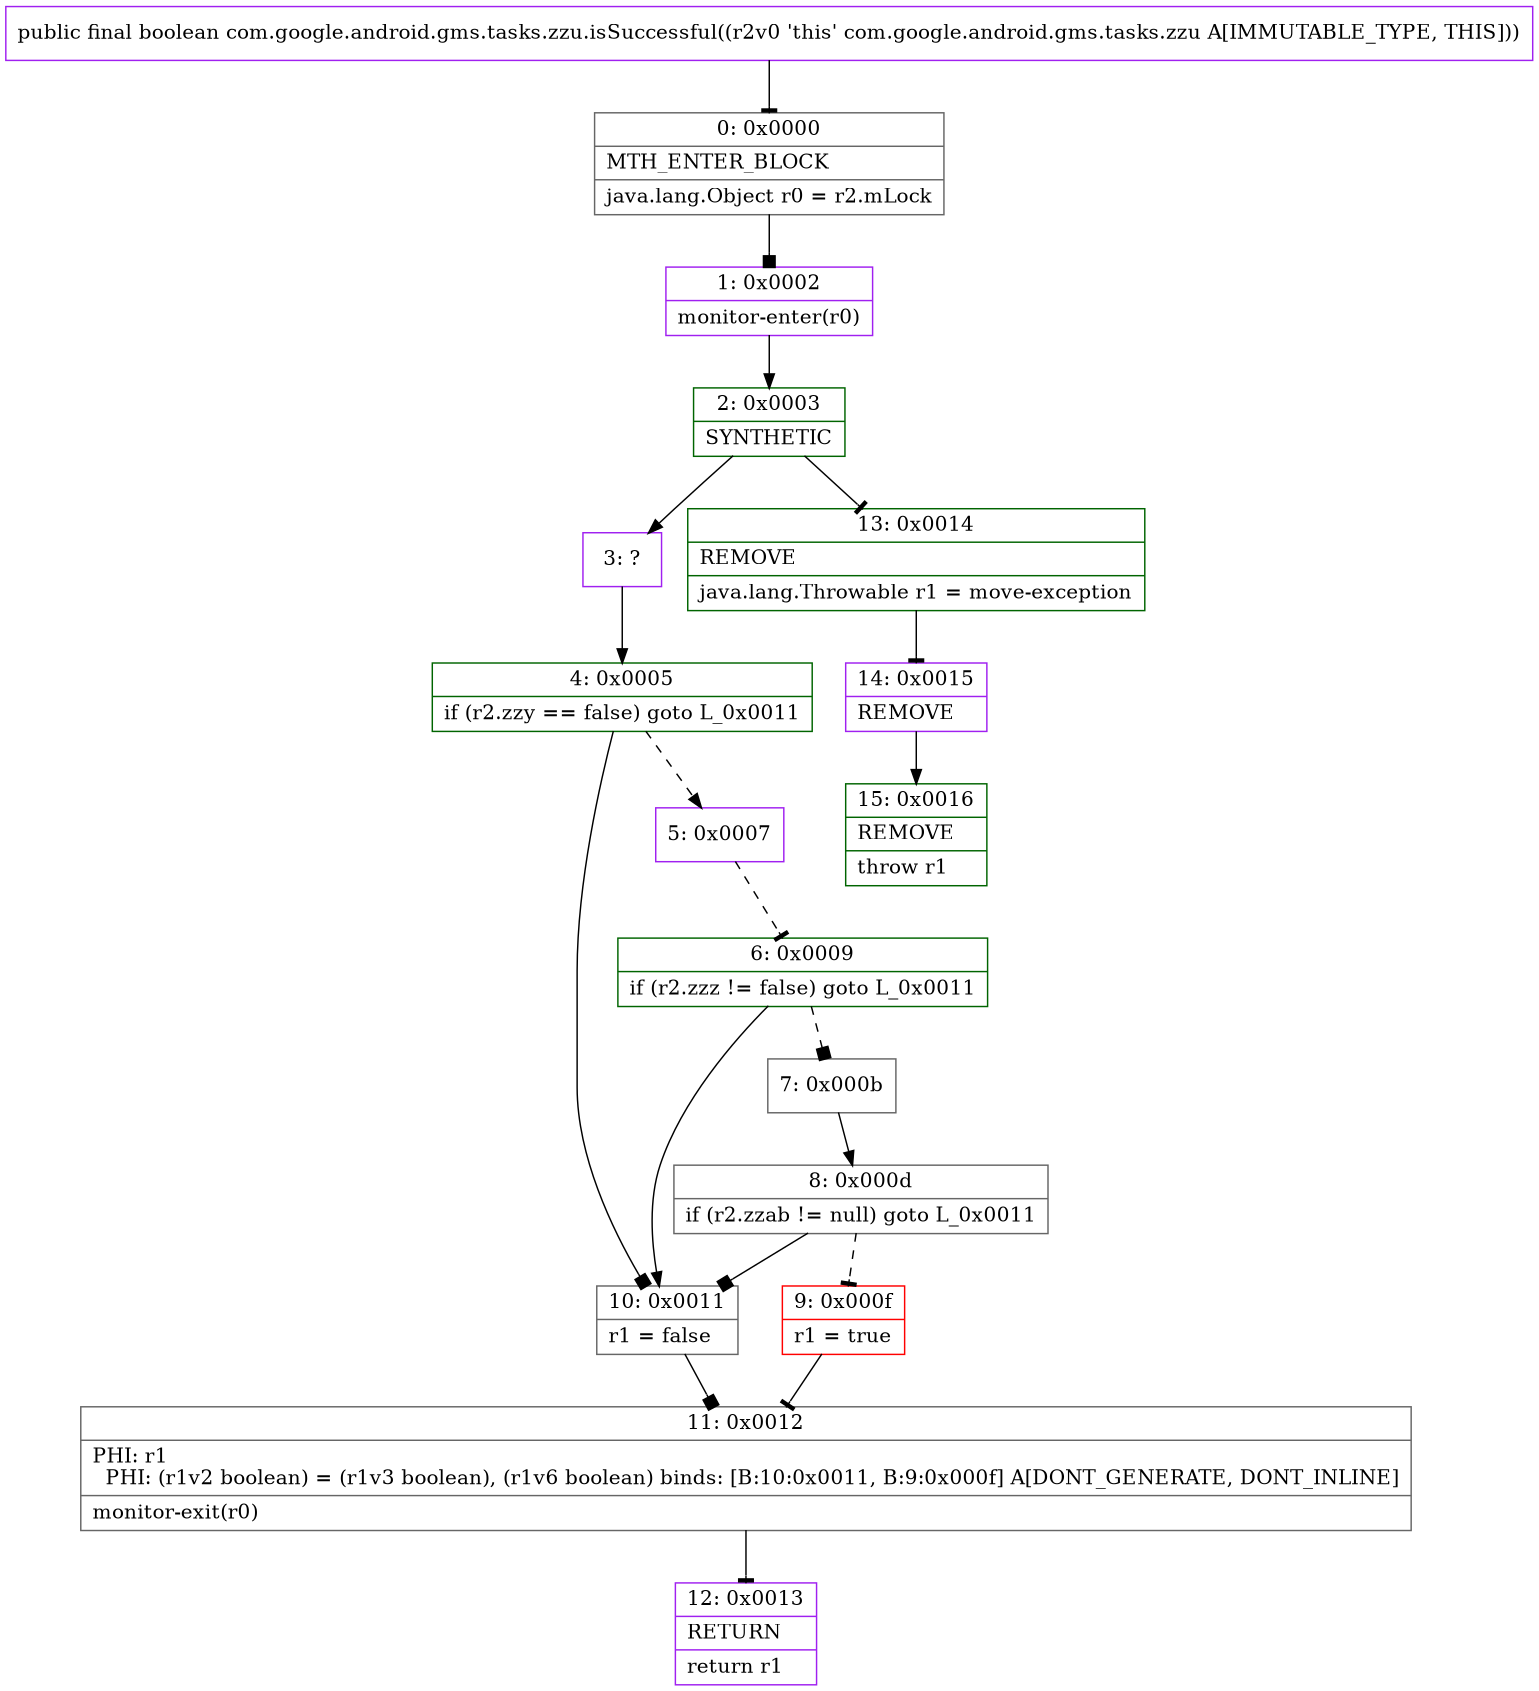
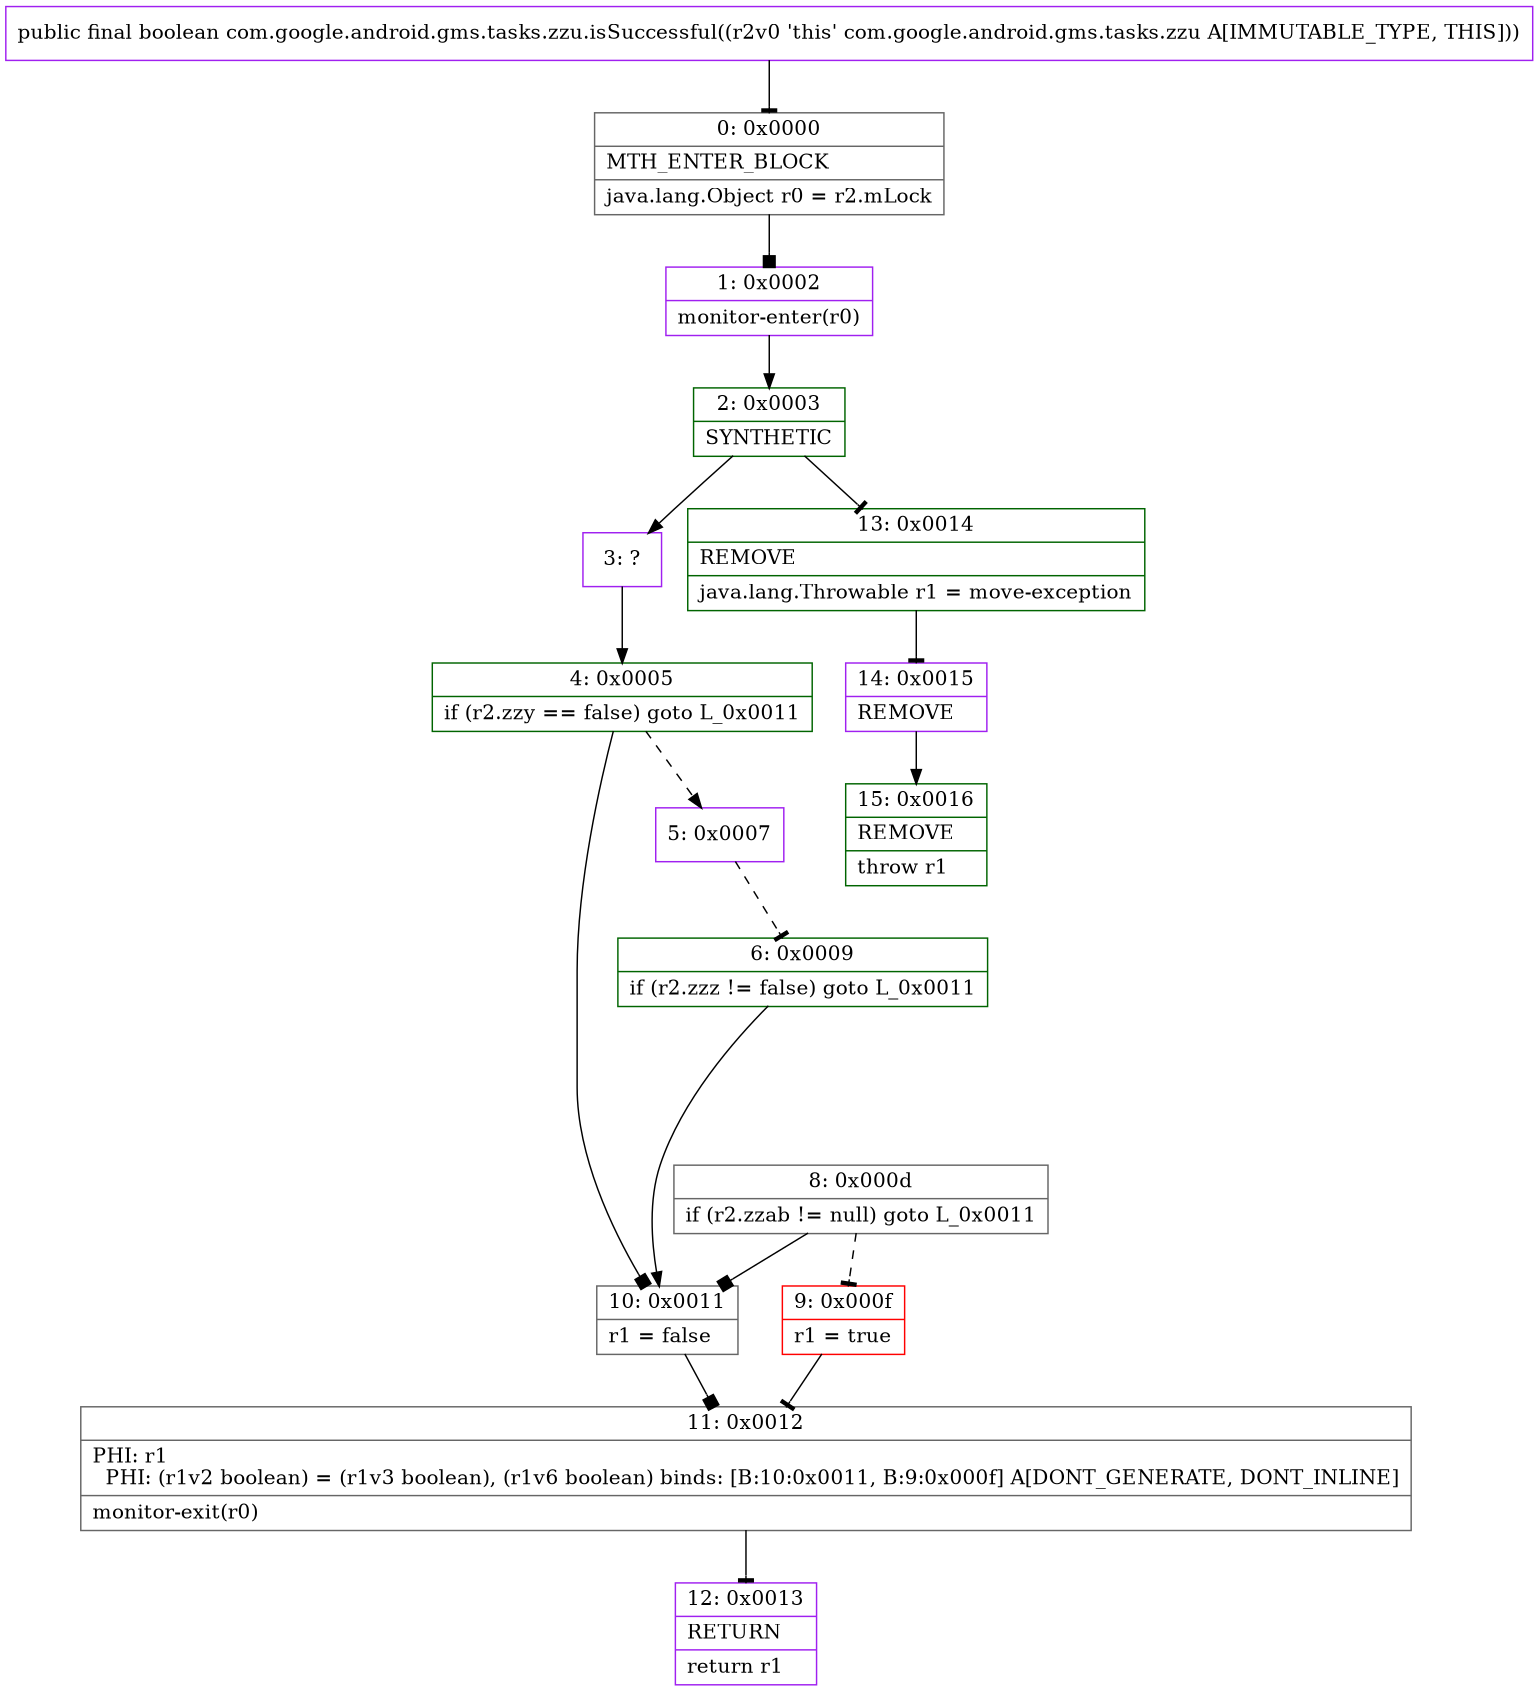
node "7: 0x000b": removed
